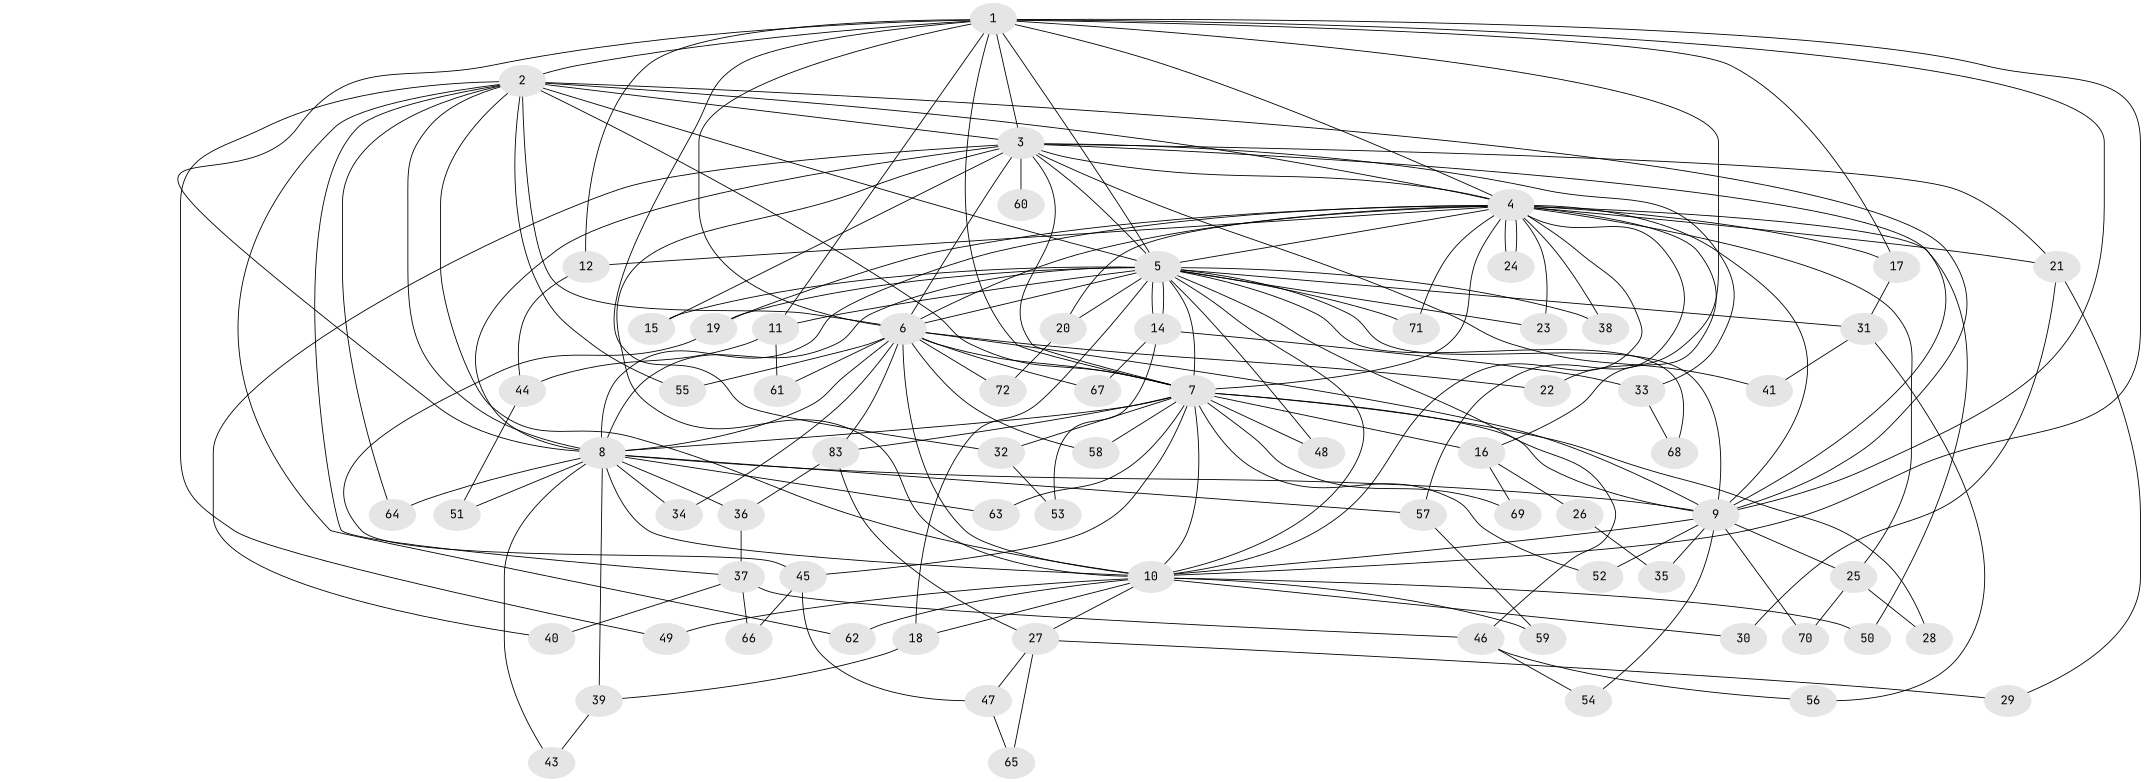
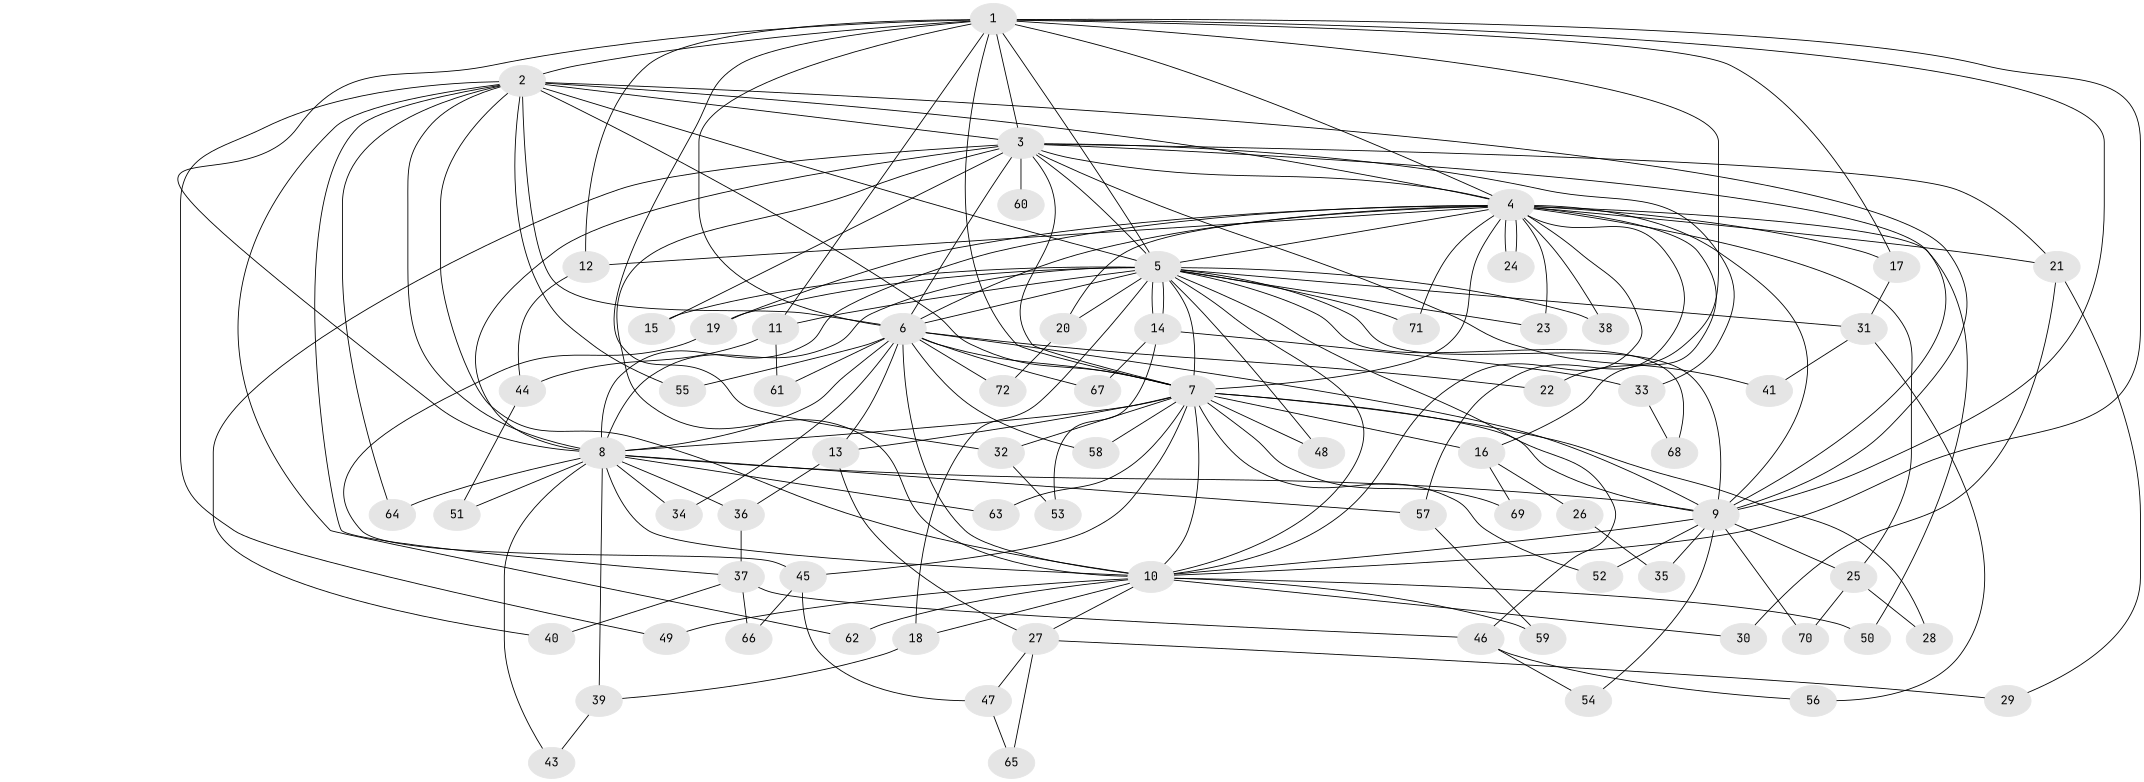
node "83": label "83" -> "13"
